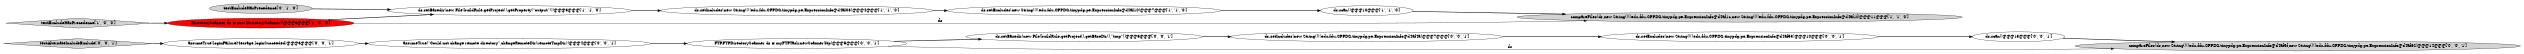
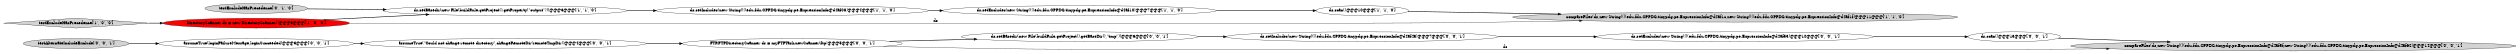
node "testAlternateIncludeExclude['0', '0', '1']": shape diamond -> ellipse
